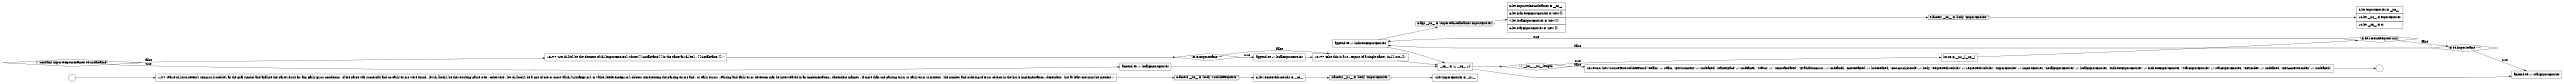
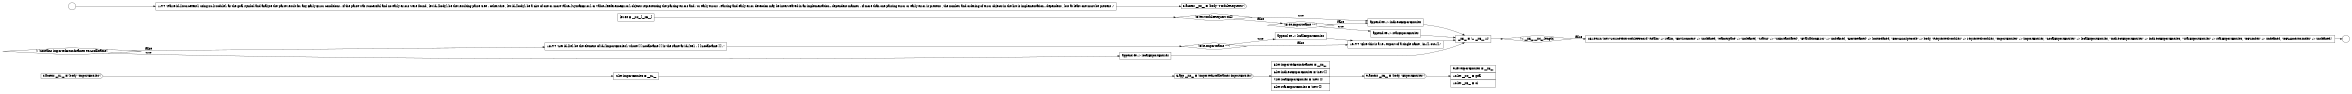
node "9:let exportEntries = __x3__": text "10:let __x4__ = exportEntries" -> "10:let __x4__ = goal"
edge "append ee -> indirectExportEntries" -> "5:app __x2__ = (ImportedLocalNames importEntries)": now "4:let importEntries = __x1__" -> "5:app __x2__ = (ImportedLocalNames importEntries)"
edge "(< __x5__ __x4__.length)" -> "let ee = __x4__[__x5__]": removed, label "true"
node "3:let requestedModules = __x0__": removed
edge "__x5__ = (+ __x5__ 1i)" -> "append ee -> starExportEntries": reversed
